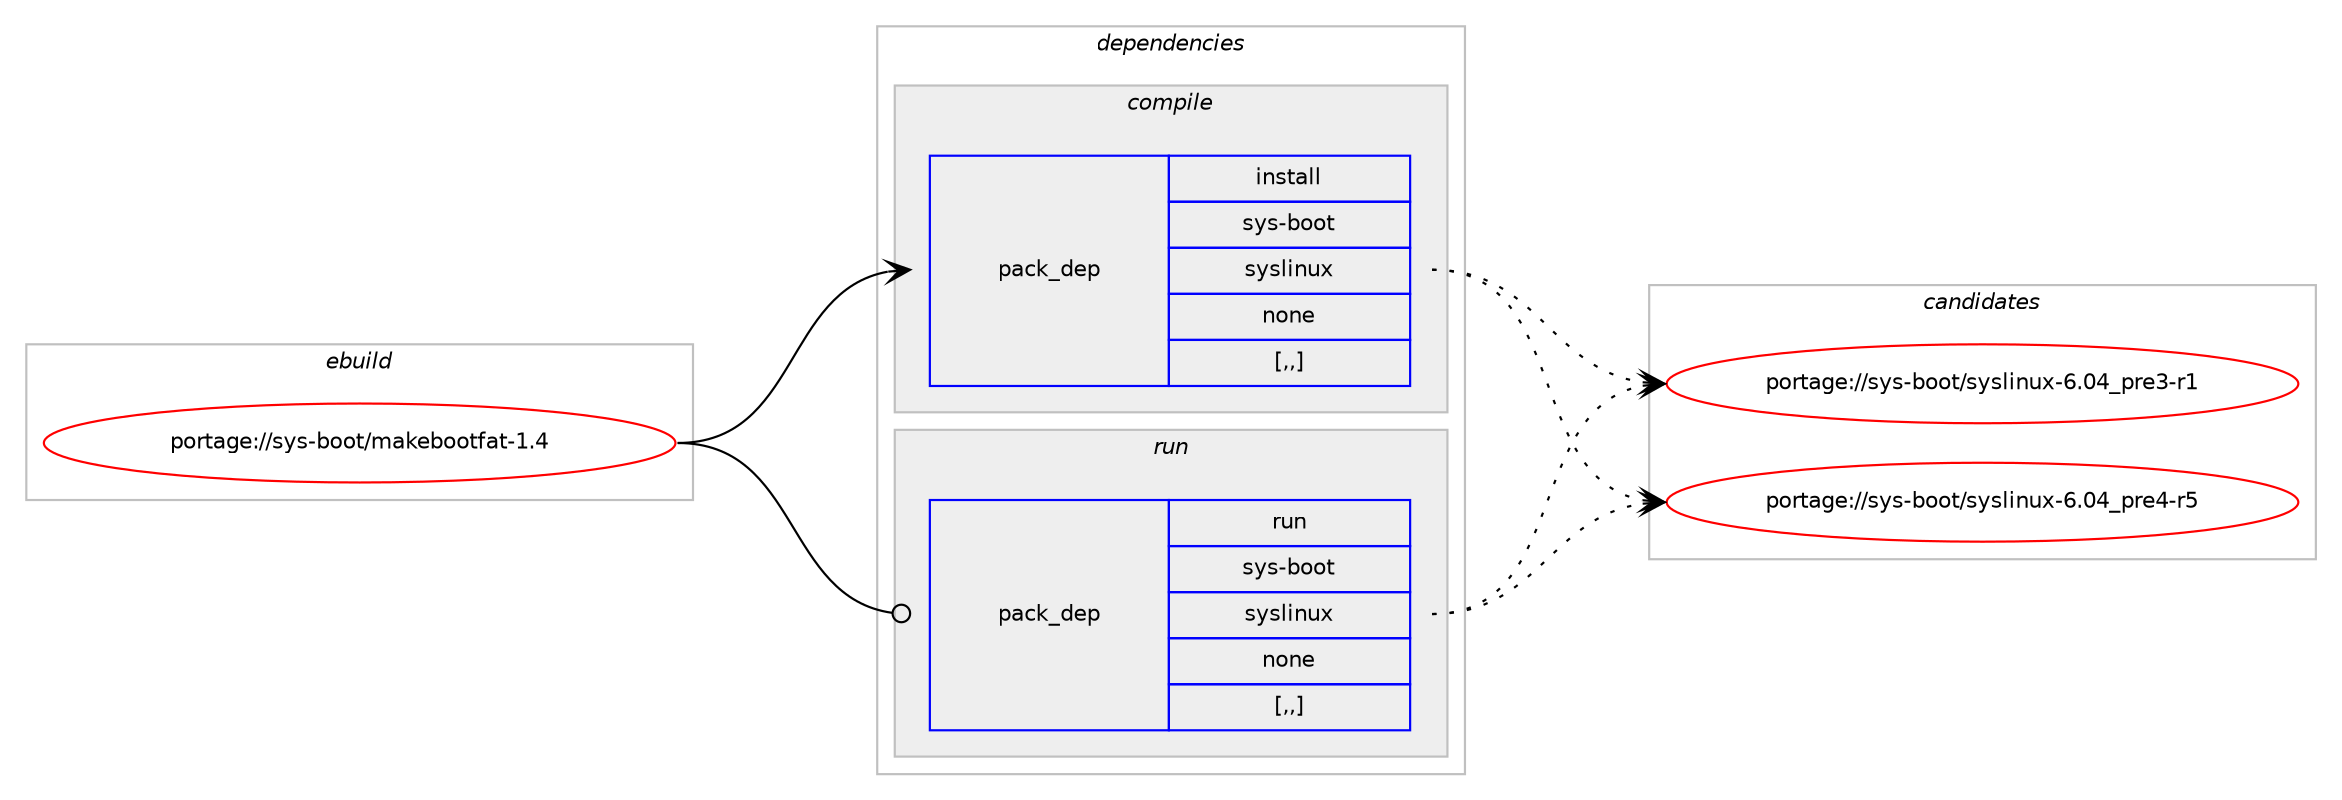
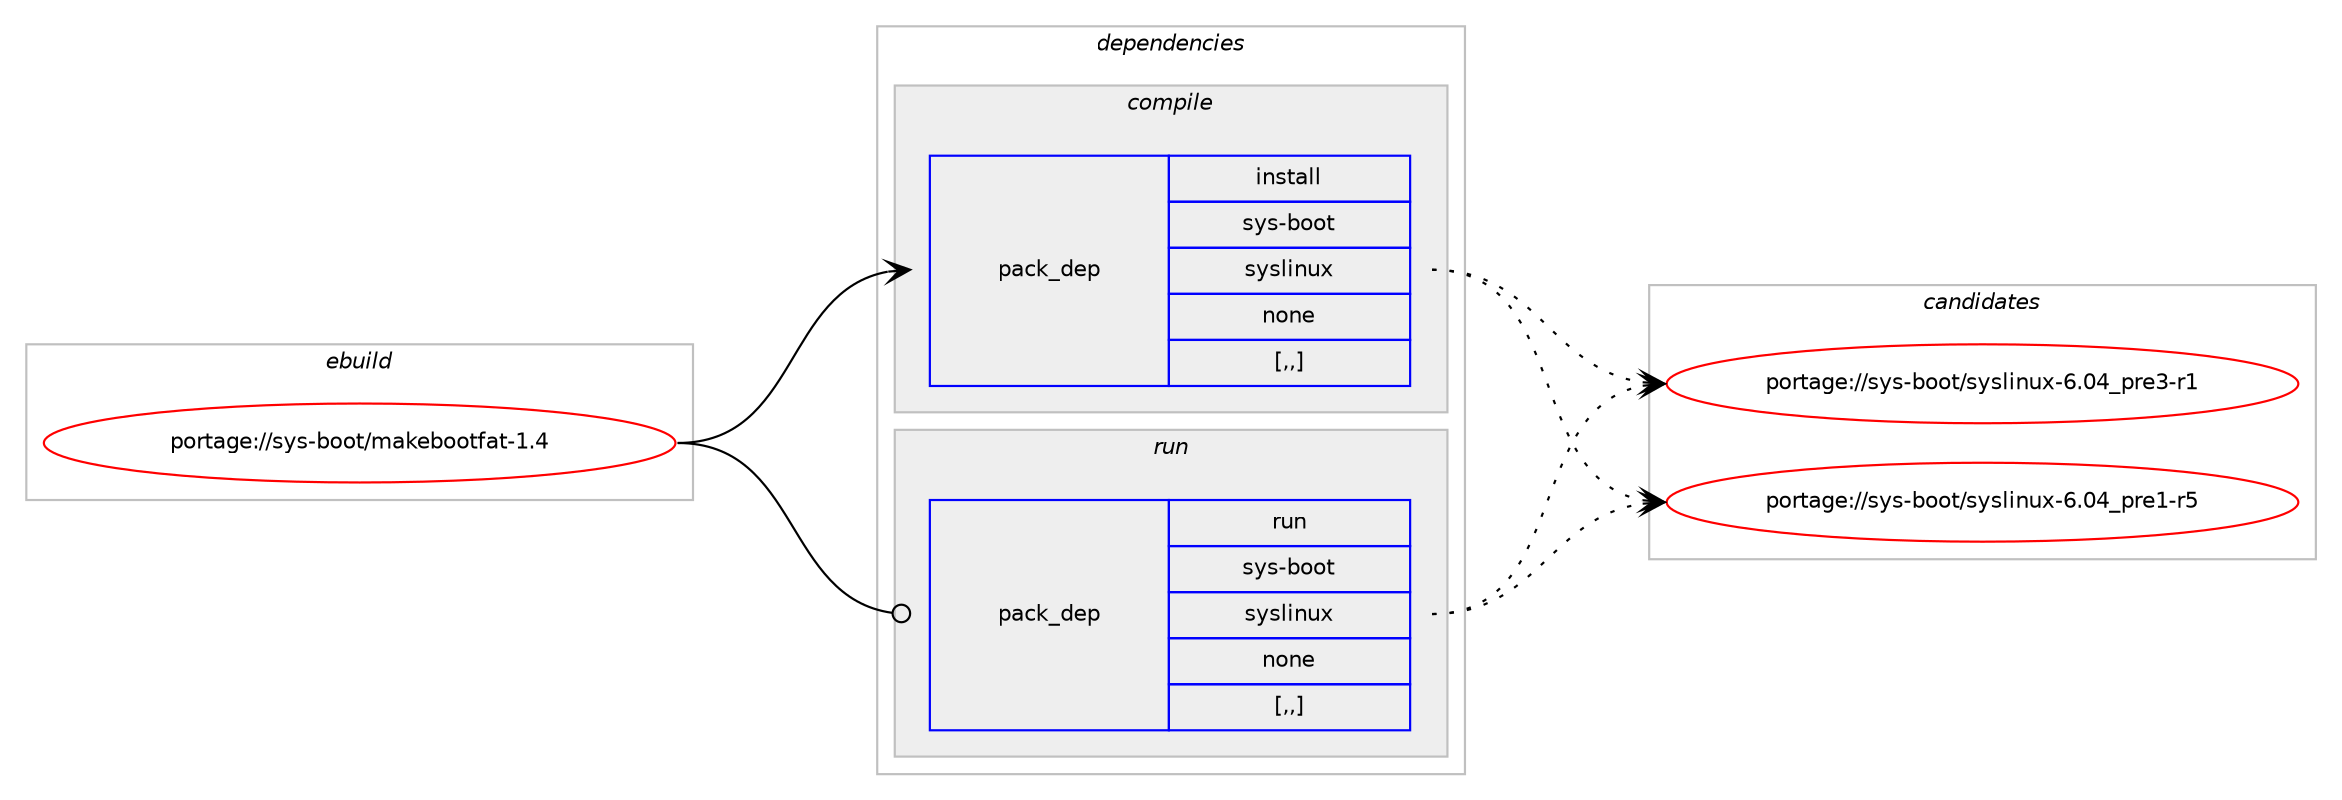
node "portage://sys-boot/syslinux-6.04_pre4-r5": label "portage://sys-boot/syslinux-6.04_pre4-r5" -> "portage://sys-boot/syslinux-6.04_pre1-r5"
